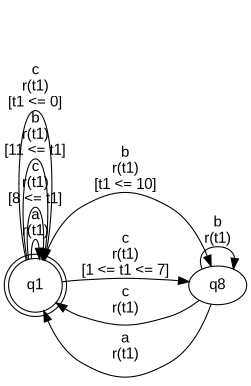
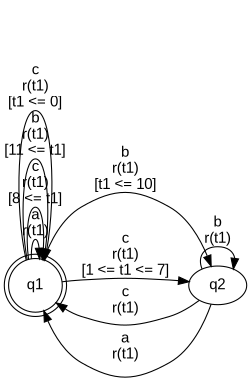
node "q8": label "q8" -> "q2"
